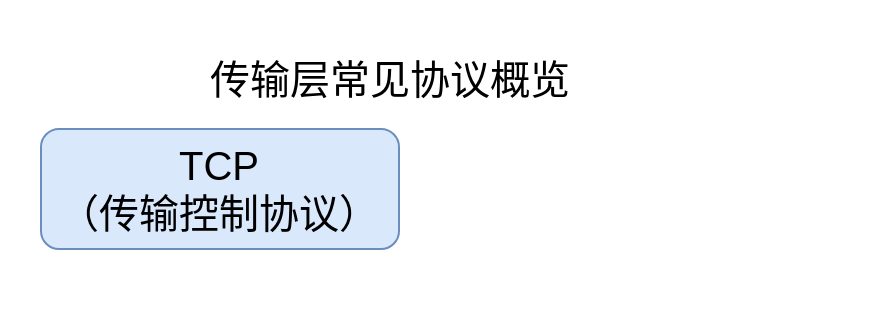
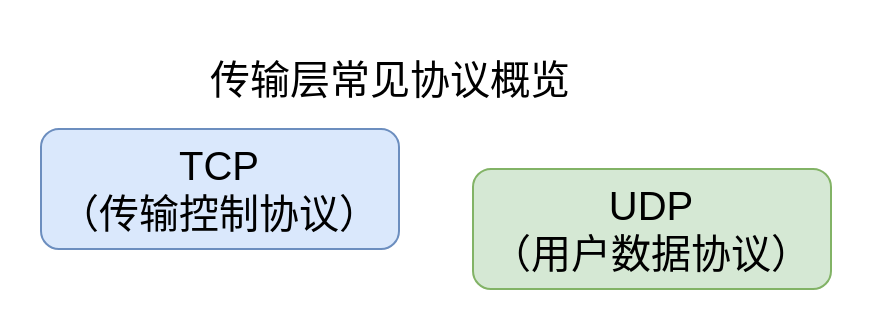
node "UDP （用户数据协议）": added
